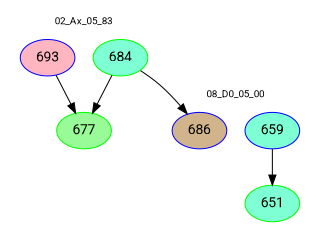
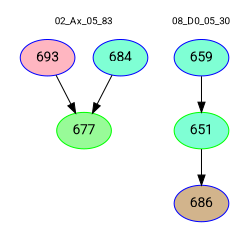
node "684": color green -> blue
edge "684" -> "686": now "651" -> "686"
cluster "08_D0_05_00": label "08_D0_05_00" -> "08_D0_05_30"
